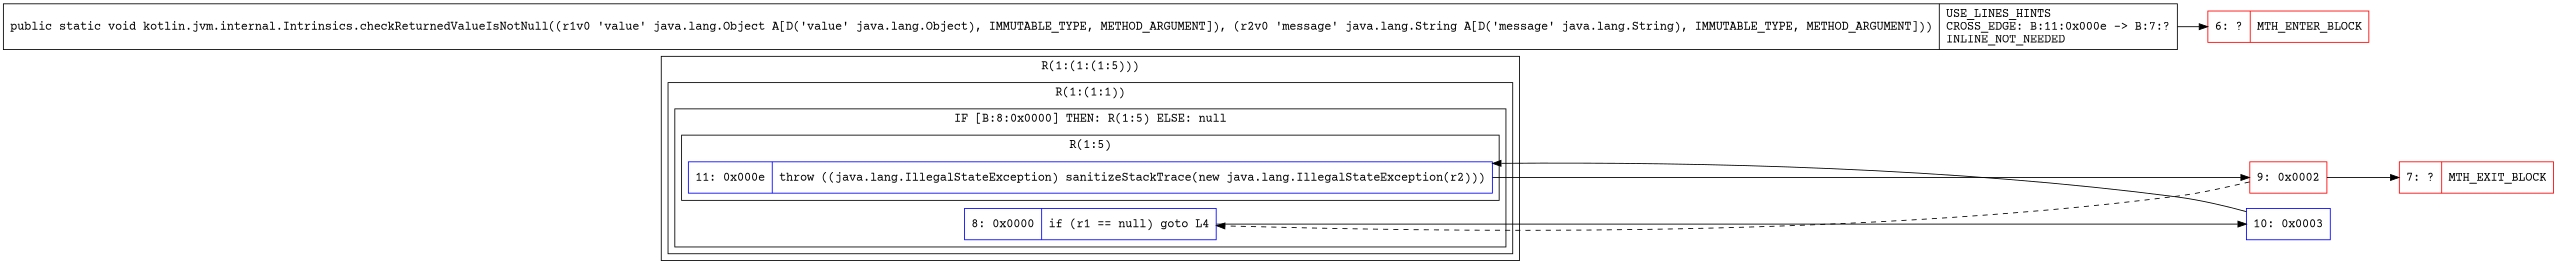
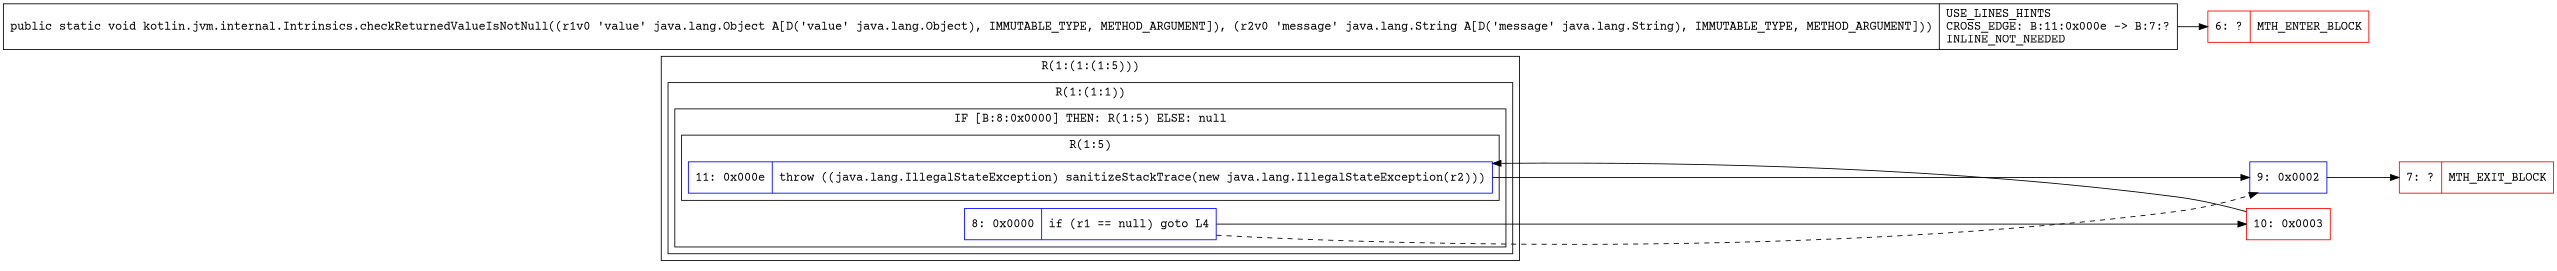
node "9: 0x0002": color red -> blue
node "10: 0x0003": color blue -> red
edge "9: 0x0002" -> "8: 0x0000": reversed
